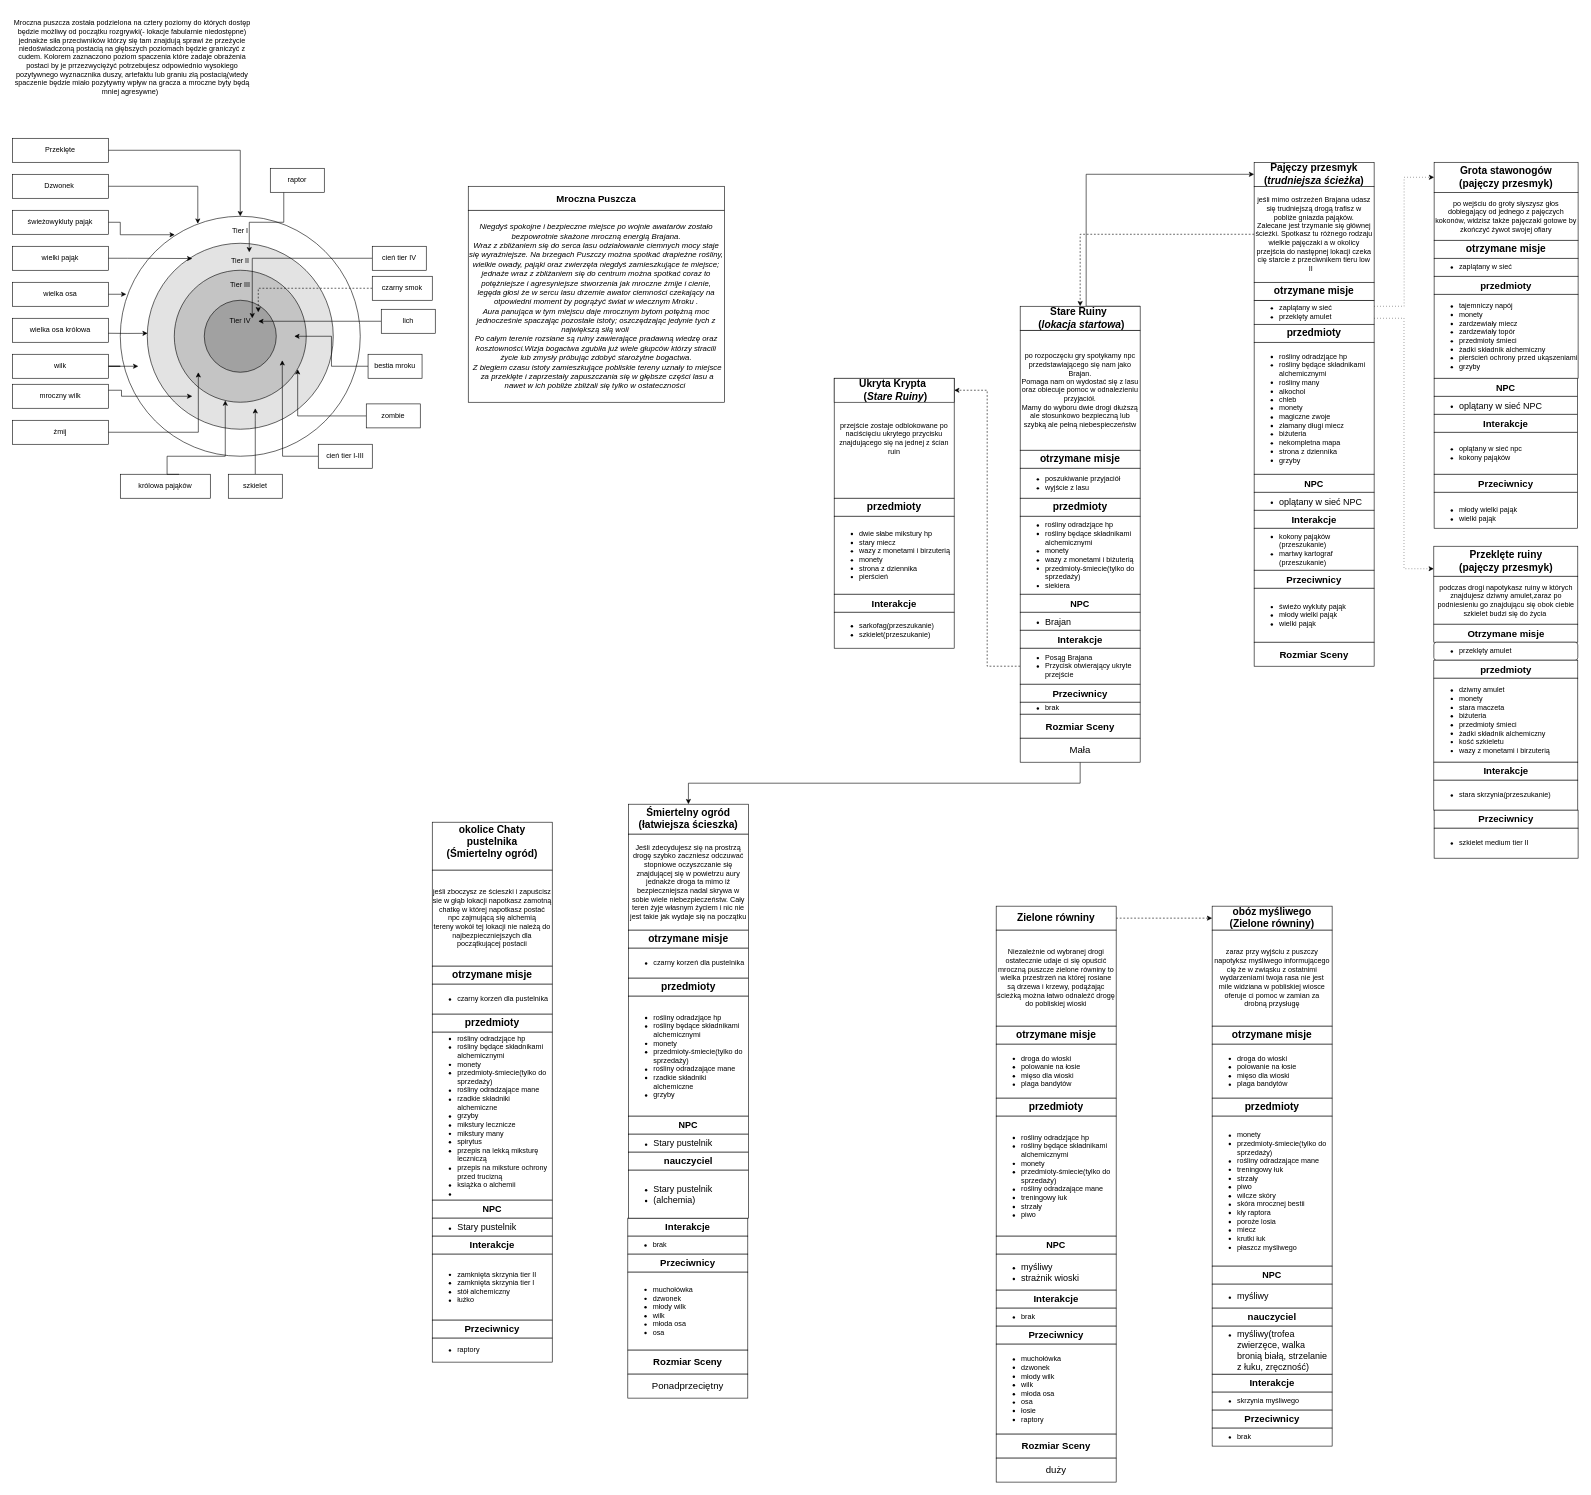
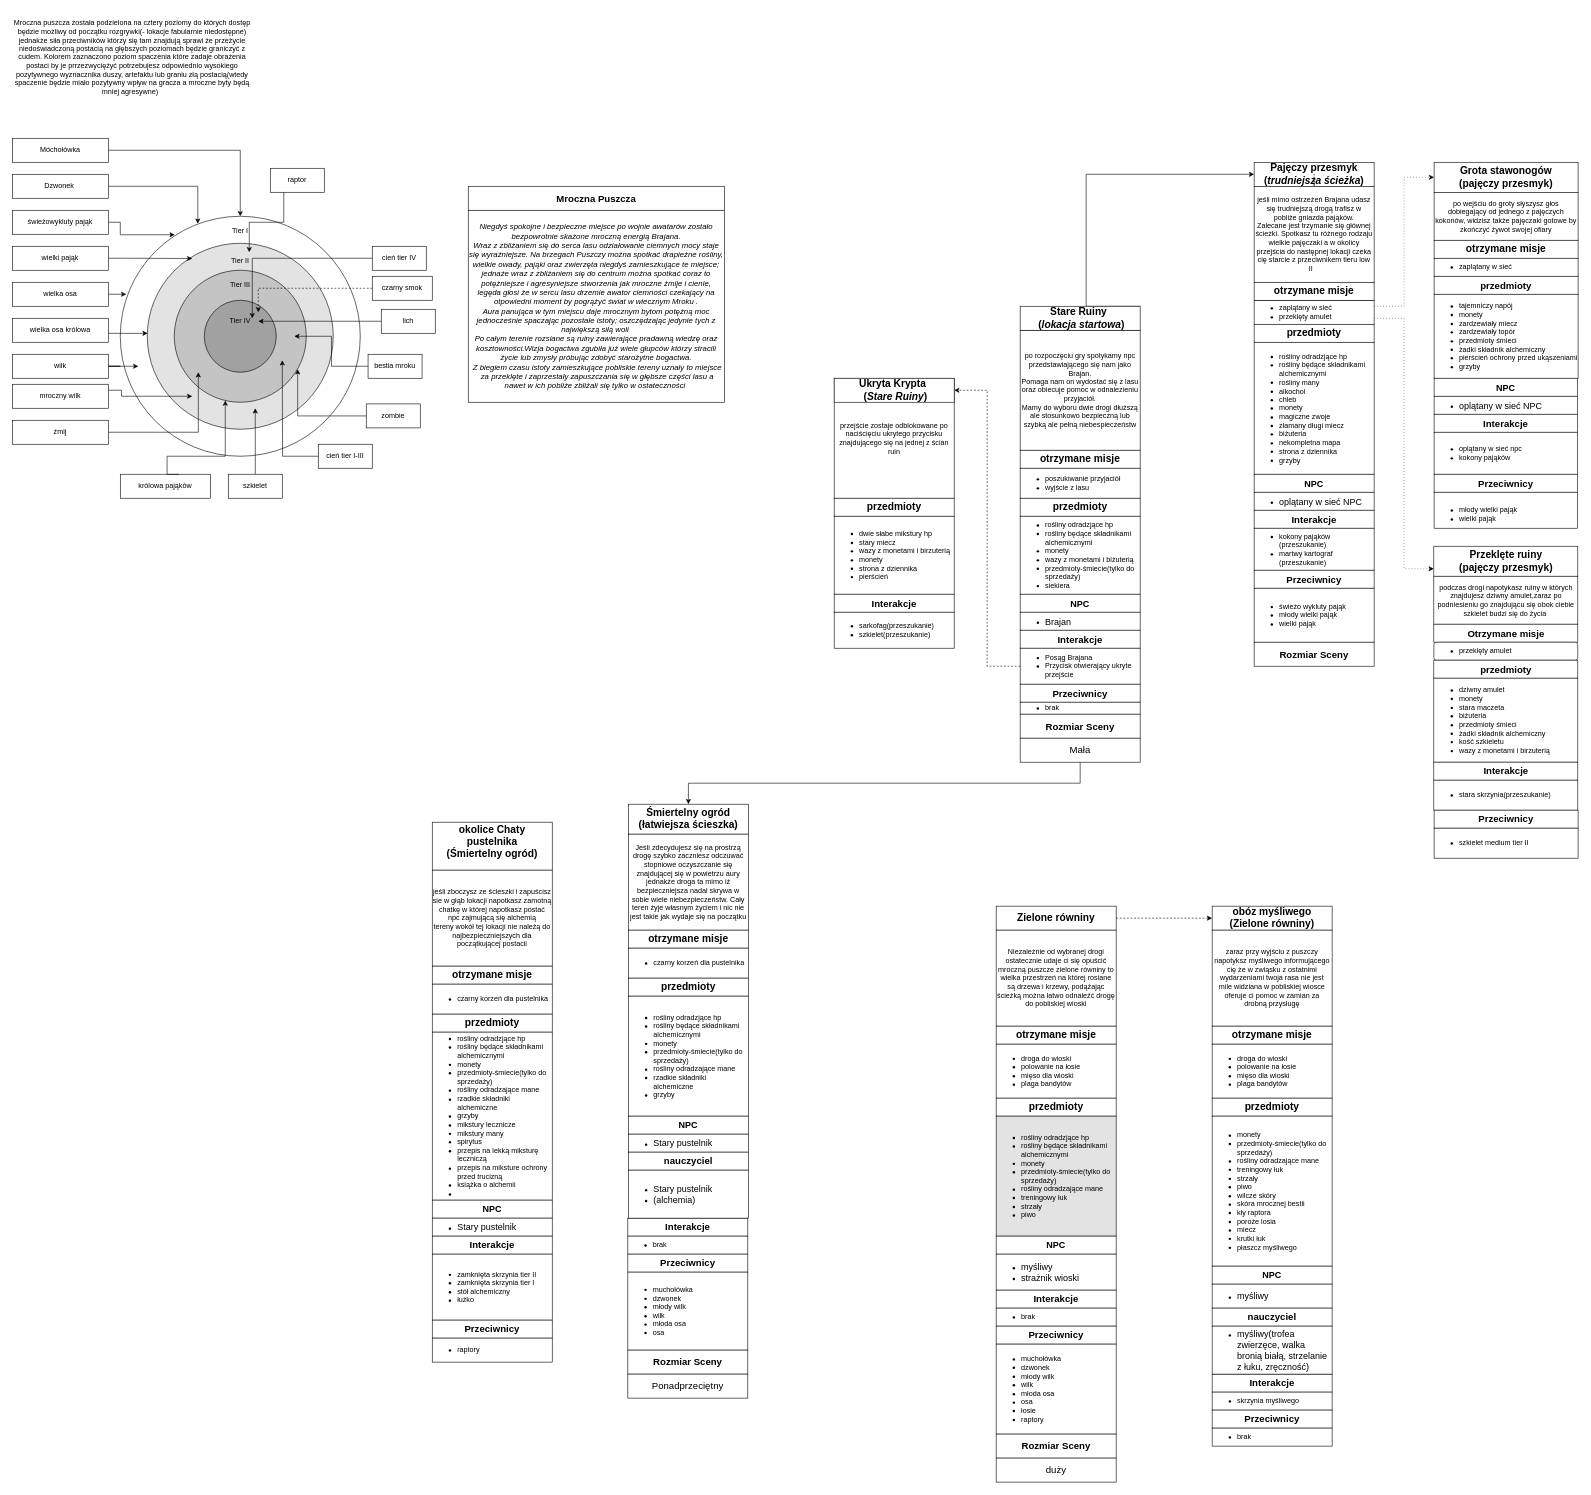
node "Przeklęte": label "Przeklęte" -> "Móchołówka"
edge "jeśli mimo ostrzeżeń Brajana udasz się trudniejszą drogą trafisz w pobliże gniazda pająków. Zalecane jest trzymanie się głównej ścieżki. Spotkasz tu różnego rodzaju wielkie pajęczaki a w okolicy przejścia do następnej lokacji czeka cię starcie z przeciwnikem tieru low II" -> "Stare Ruiny (lokacja startowa)": now "jeśli mimo ostrzeżeń Brajana udasz się trudniejszą drogą trafisz w pobliże gniazda pająków. Zalecane jest trzymanie się głównej ścieżki. Spotkasz tu różnego rodzaju wielkie pajęczaki a w okolicy przejścia do następnej lokacji czeka cię starcie z przeciwnikem tieru low II" -> "Pajęczy przesmyk (trudniejsza ścieżka)"
node "rośliny odradzjące hp rośliny będące składnikami alchemicznymi monety przedmioty-śmiecie(tylko do sprzedaży) rośliny odradzające mane treningowy łuk strzały piwo": fillcolor #ffffff -> #e3e3e3
